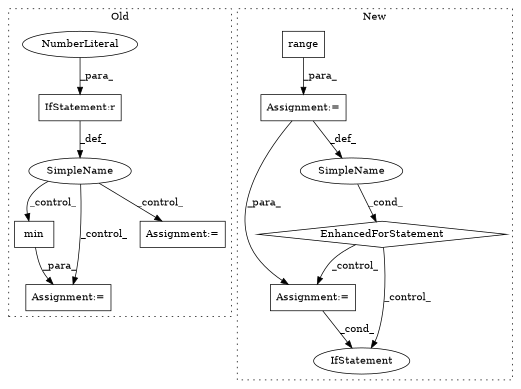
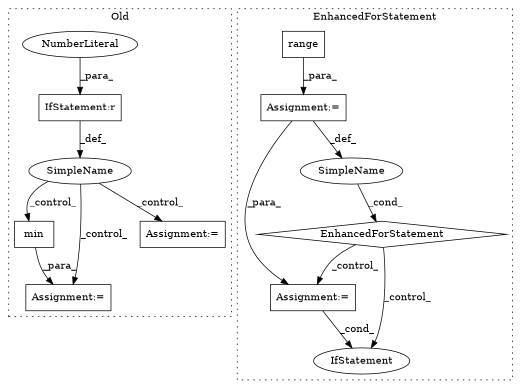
cluster "New": label "New" -> "EnhancedForStatement"
